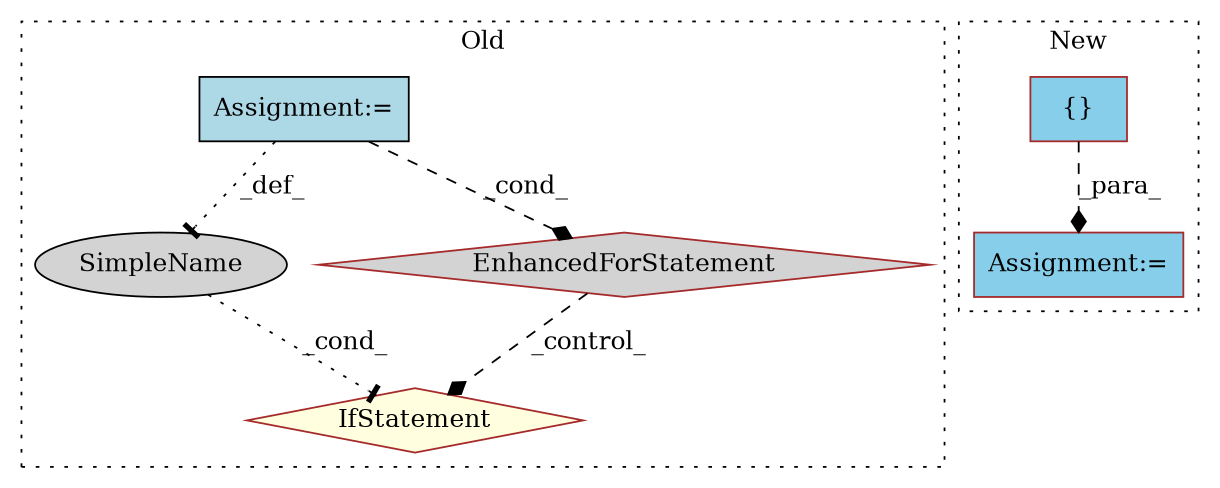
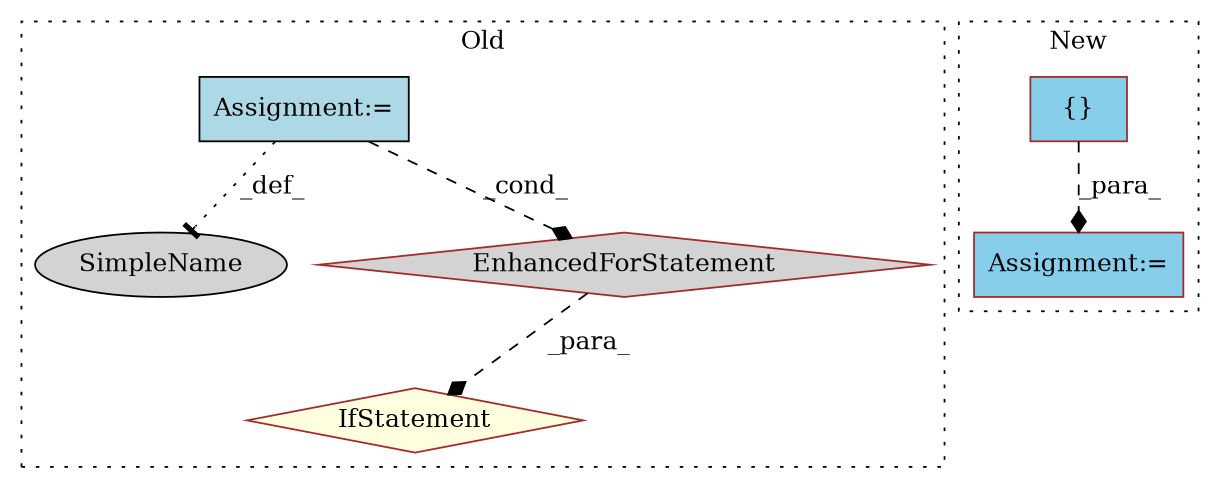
edge "SimpleName" -> "IfStatement": removed, label "_cond_"
edge "EnhancedForStatement" -> "IfStatement": label "_control_" -> "_para_"
